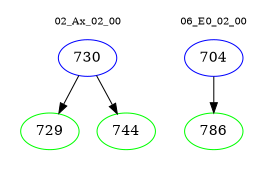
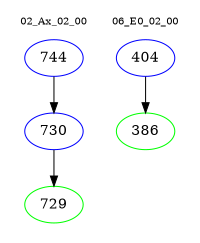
node "704": label "704" -> "404"
edge "730" -> "744": reversed
node "744": color green -> blue
node "786": label "786" -> "386"
